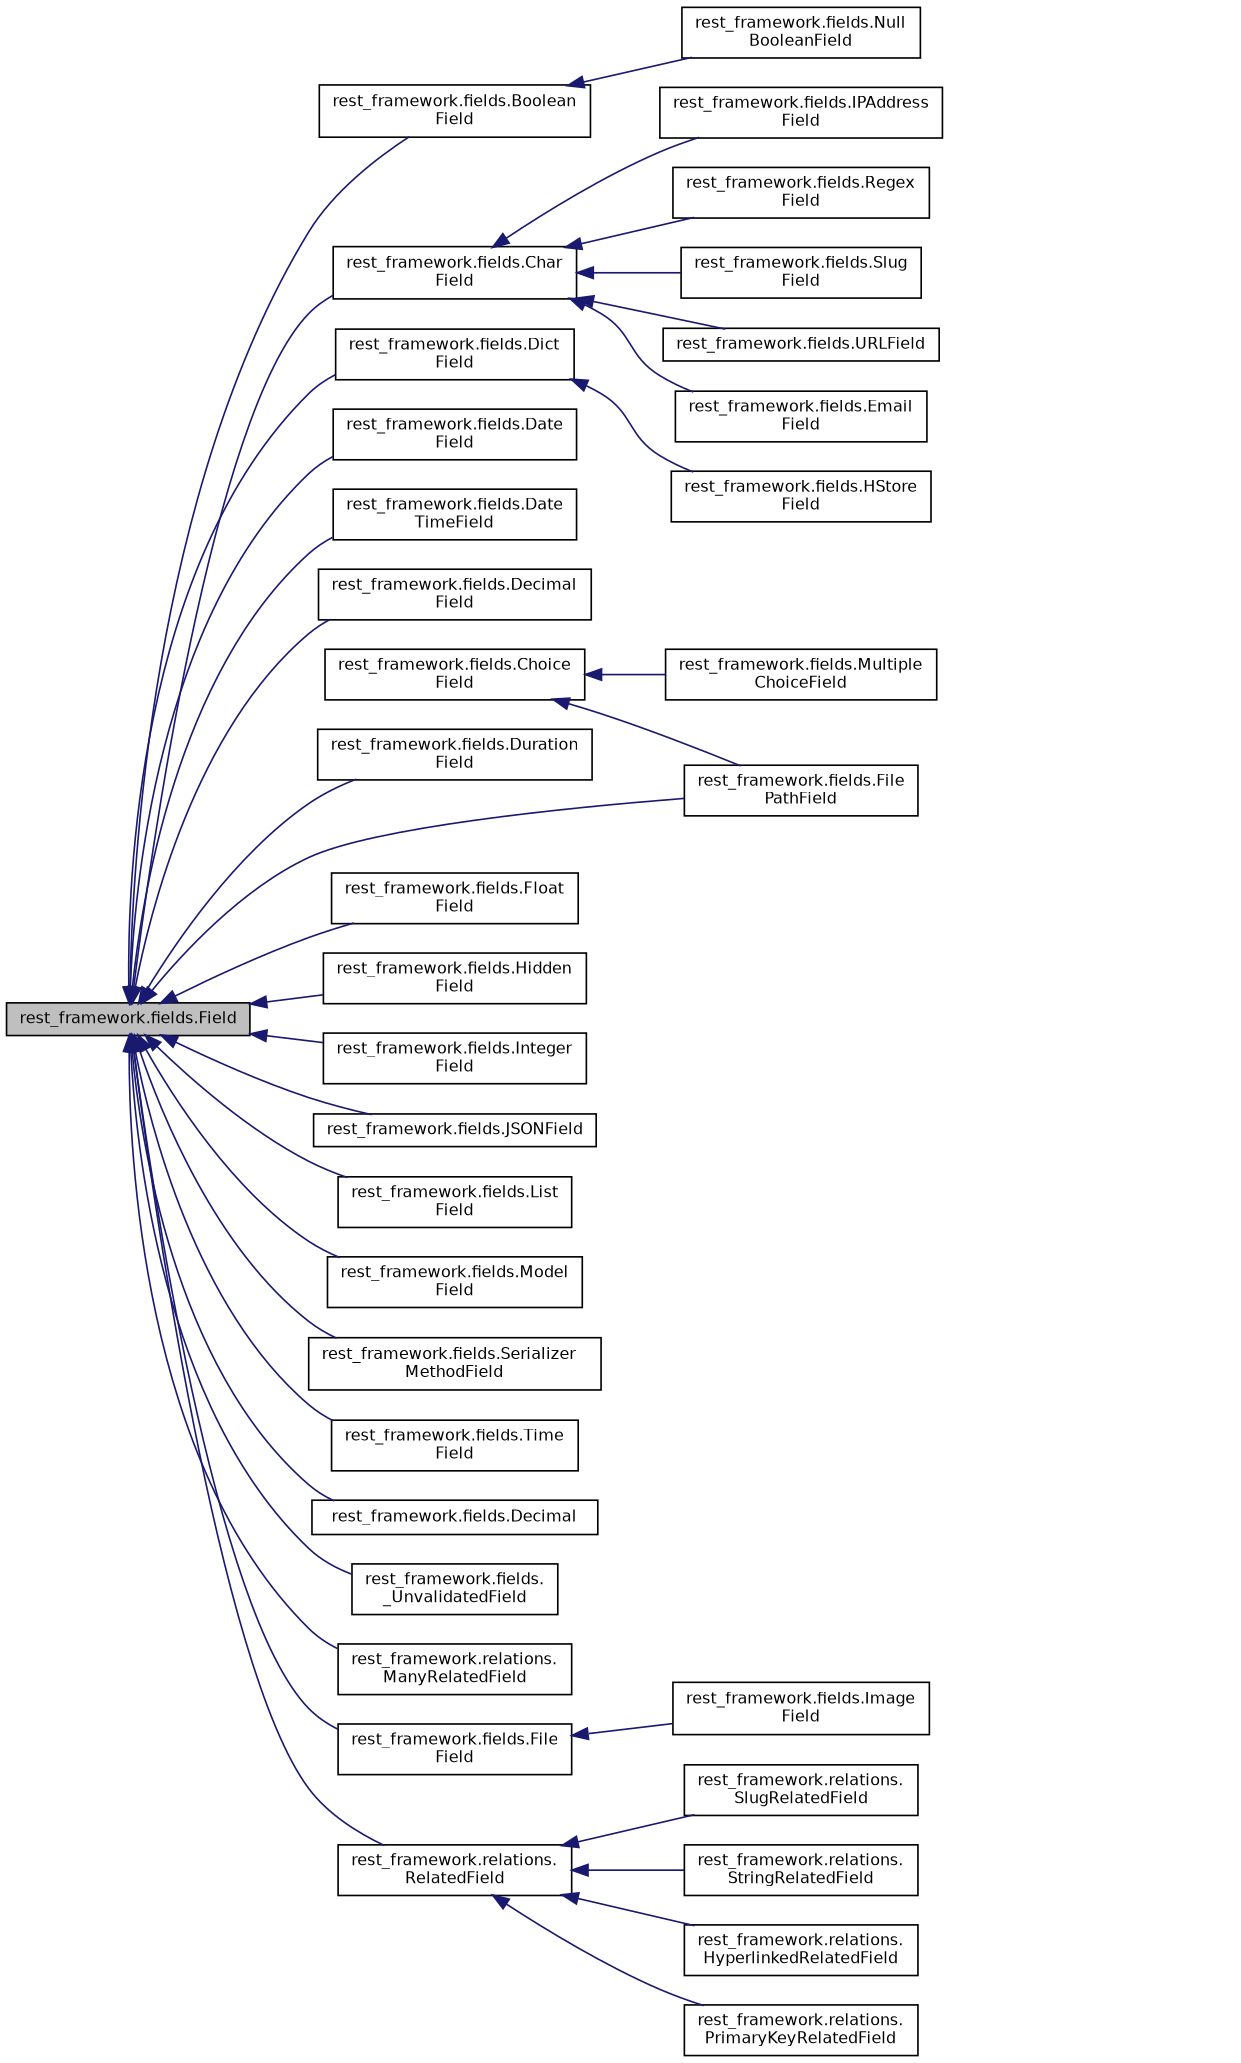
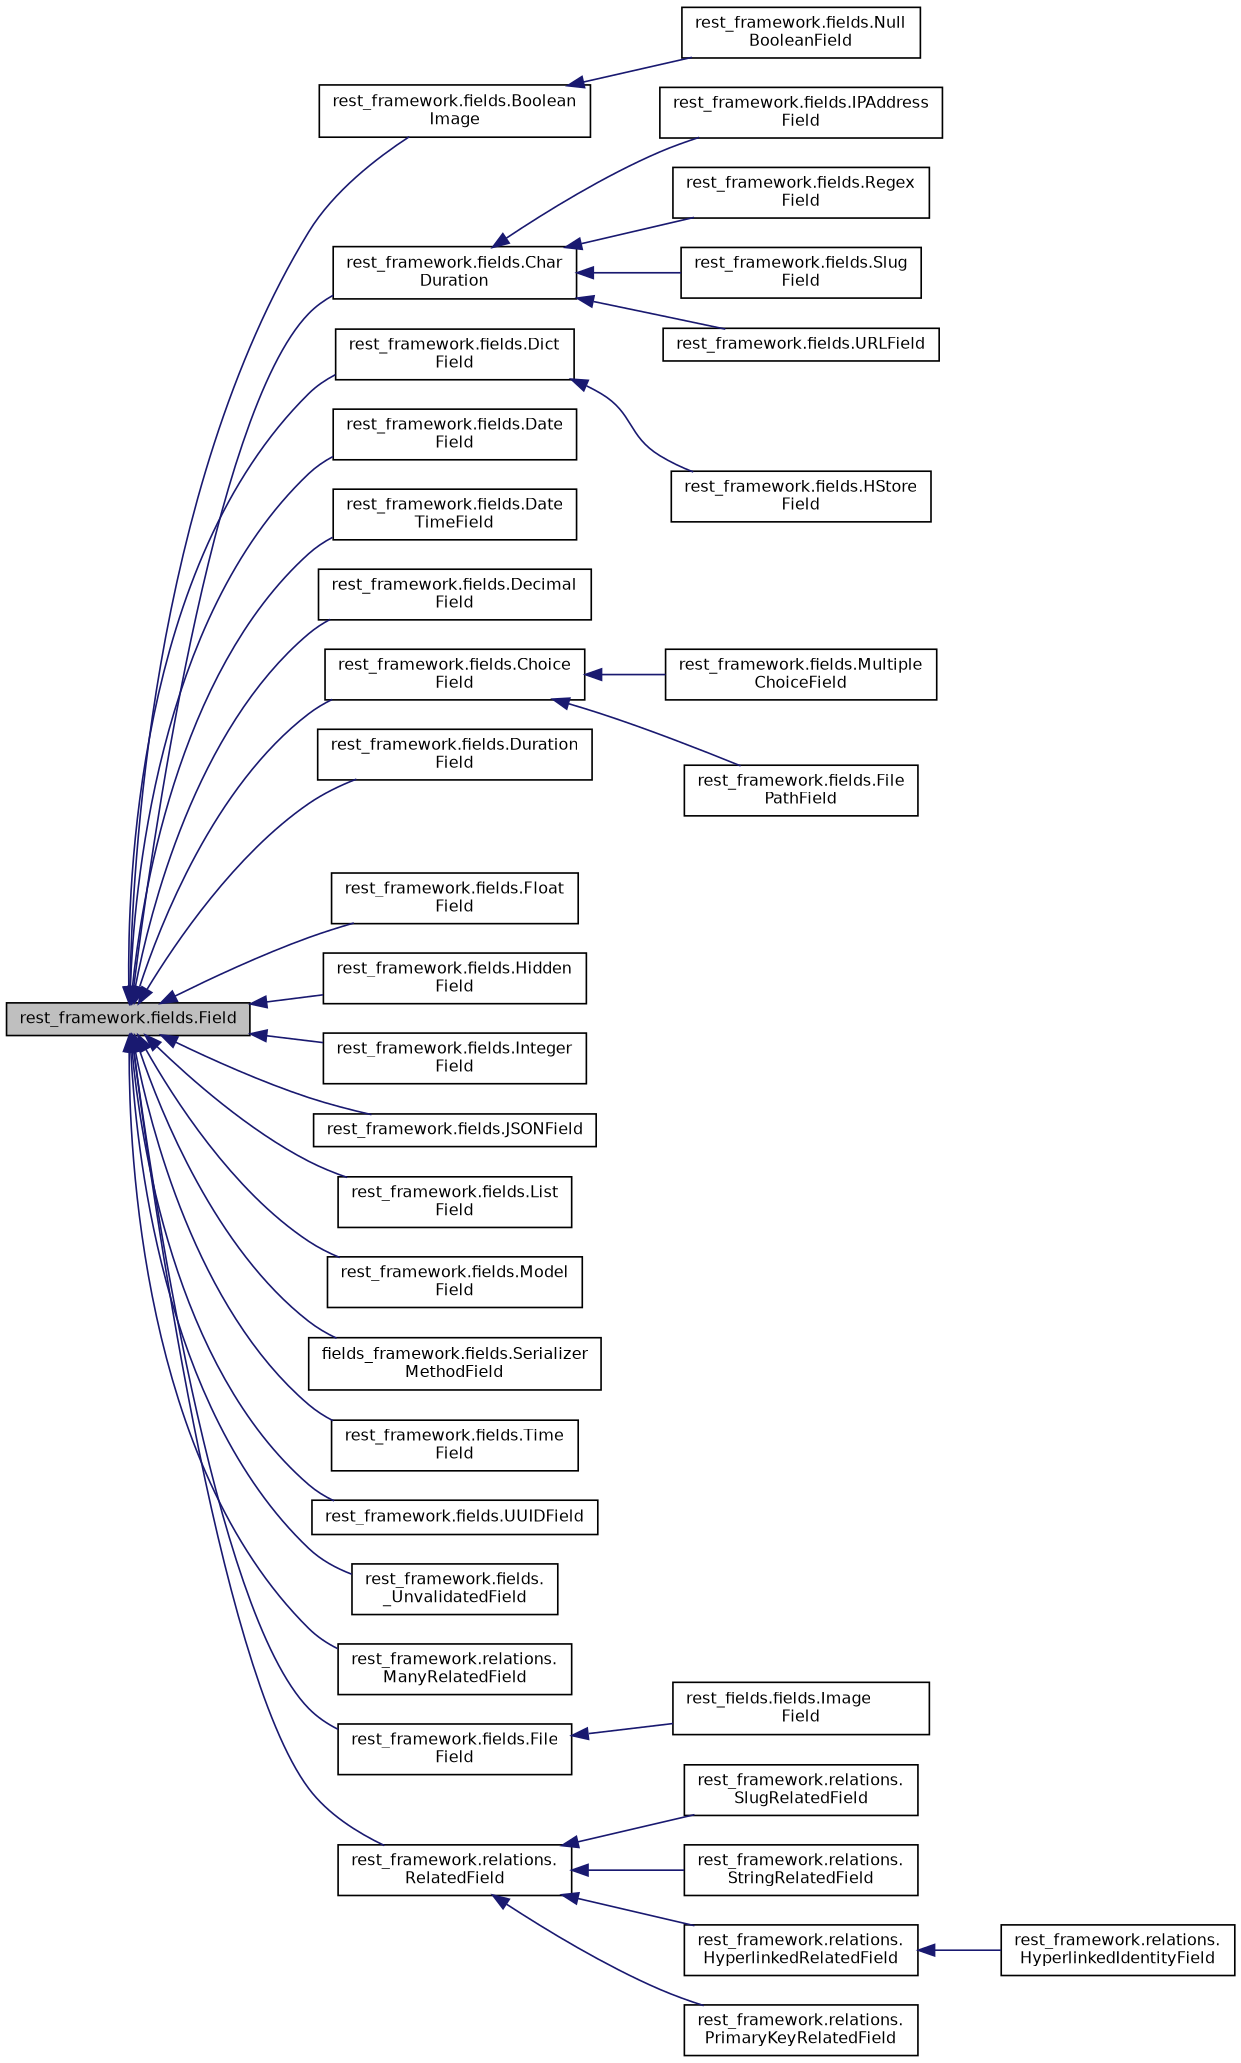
node "rest_framework.fields.Boolean Field": label "rest_framework.fields.Boolean Field" -> "rest_framework.fields.Boolean Image"
node "rest_framework.fields.Char Field": label "rest_framework.fields.Char Field" -> "rest_framework.fields.Char Duration"
node "rest_framework.fields.Email Field": removed
edge "rest_framework.fields.File PathField" -> "rest_framework.fields.Field": now "rest_framework.fields.Choice Field" -> "rest_framework.fields.Field"
node "rest_framework.fields.Serializer MethodField": label "rest_framework.fields.Serializer MethodField" -> "fields_framework.fields.Serializer MethodField"
node "rest_framework.fields.Decimal": label "rest_framework.fields.Decimal" -> "rest_framework.fields.UUIDField"
node "rest_framework.fields.Image Field": label "rest_framework.fields.Image Field" -> "rest_fields.fields.Image Field"
node "rest_framework.relations. HyperlinkedIdentityField": added
